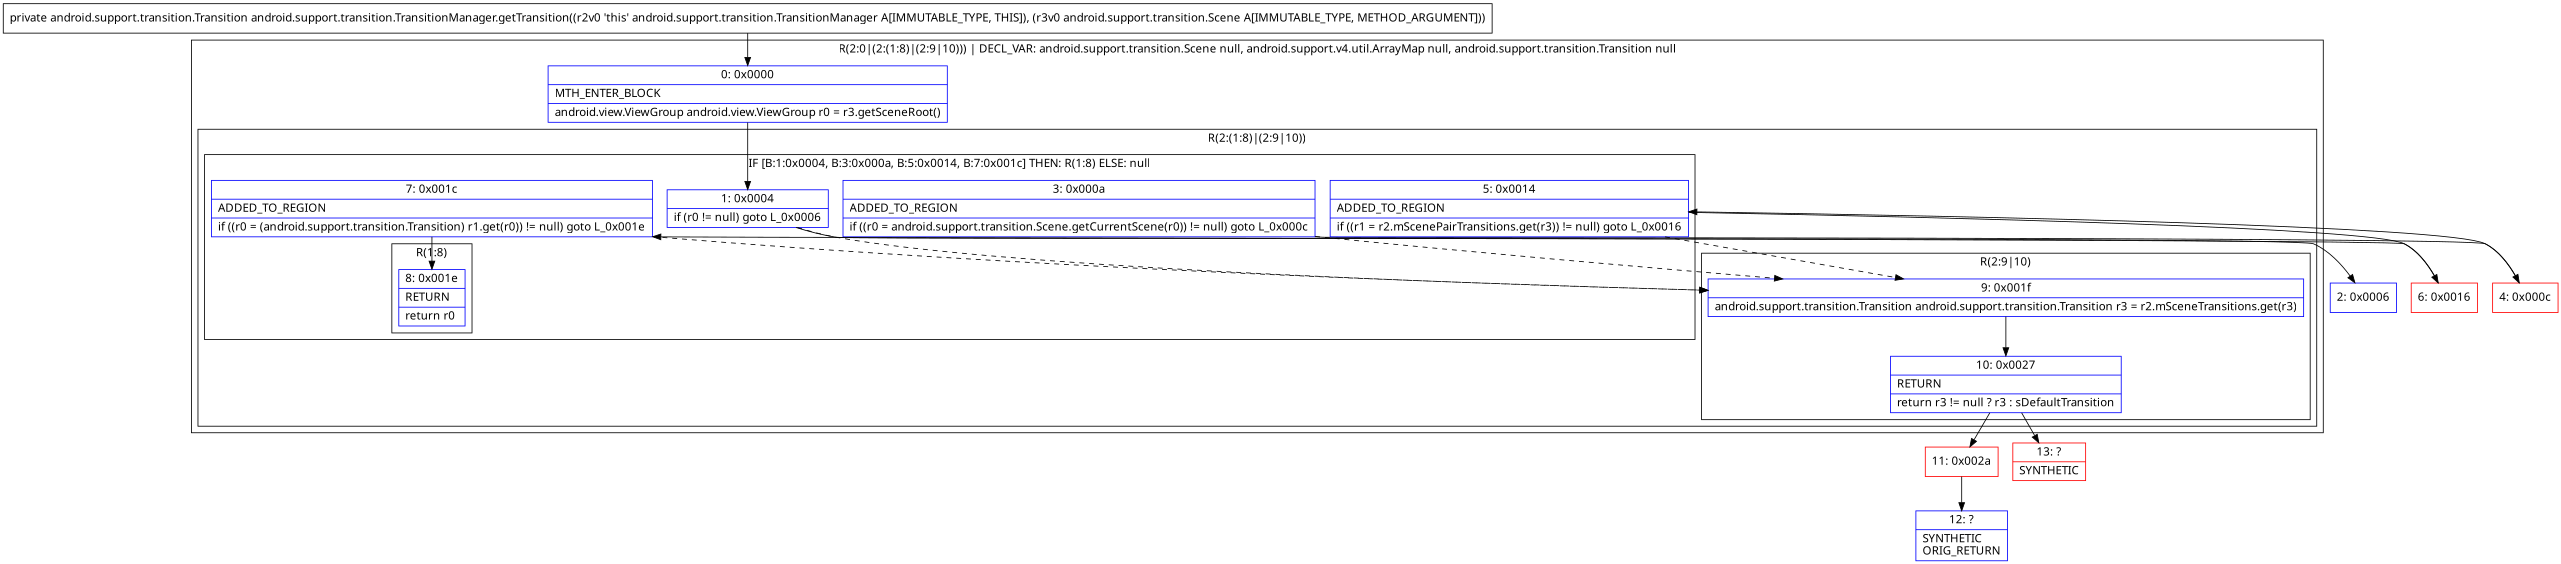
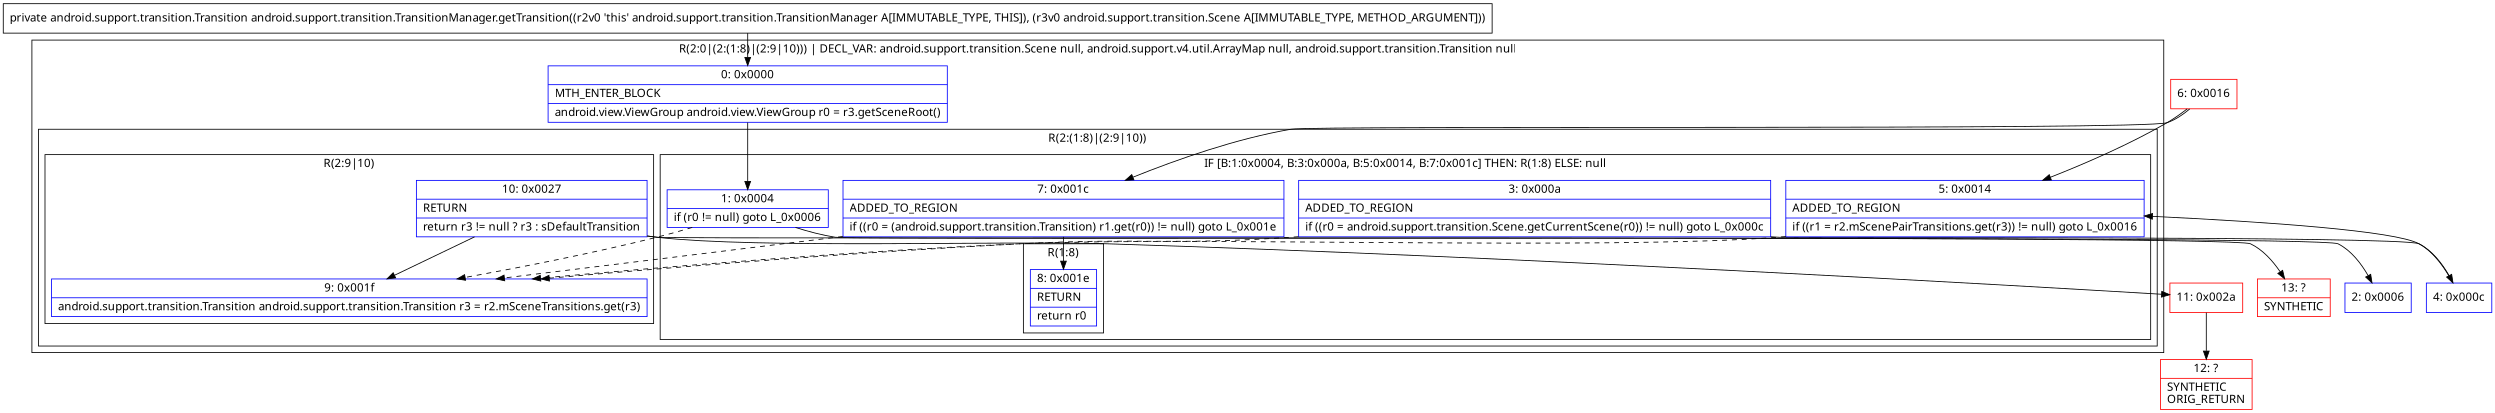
edge "5: 0x0014" -> "6: 0x0016": reversed
node "4: 0x000c": color red -> blue
edge "9: 0x001f" -> "10: 0x0027": reversed
node "12: ?": color blue -> red
